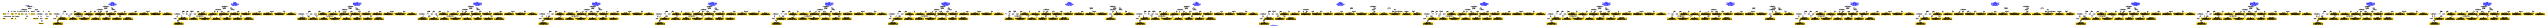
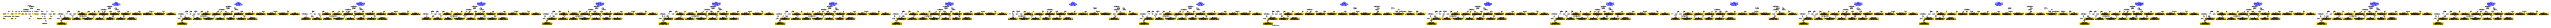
node "dimensions": added
